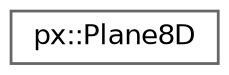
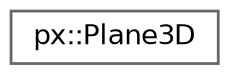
node "px::Plane8D": label "px::Plane8D" -> "px::Plane3D"
